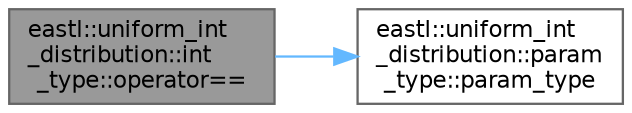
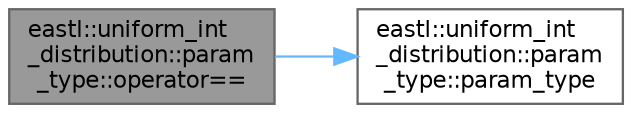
node "eastl::uniform_int _distribution::int _type::operator==": label "eastl::uniform_int _distribution::int _type::operator==" -> "eastl::uniform_int _distribution::param _type::operator=="
